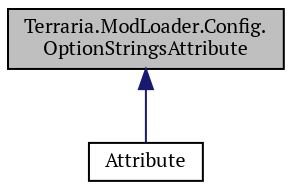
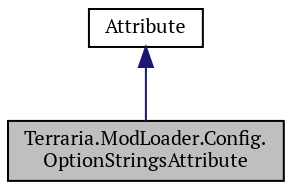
edge "Attribute" -> "Terraria.ModLoader.Config. OptionStringsAttribute": reversed
